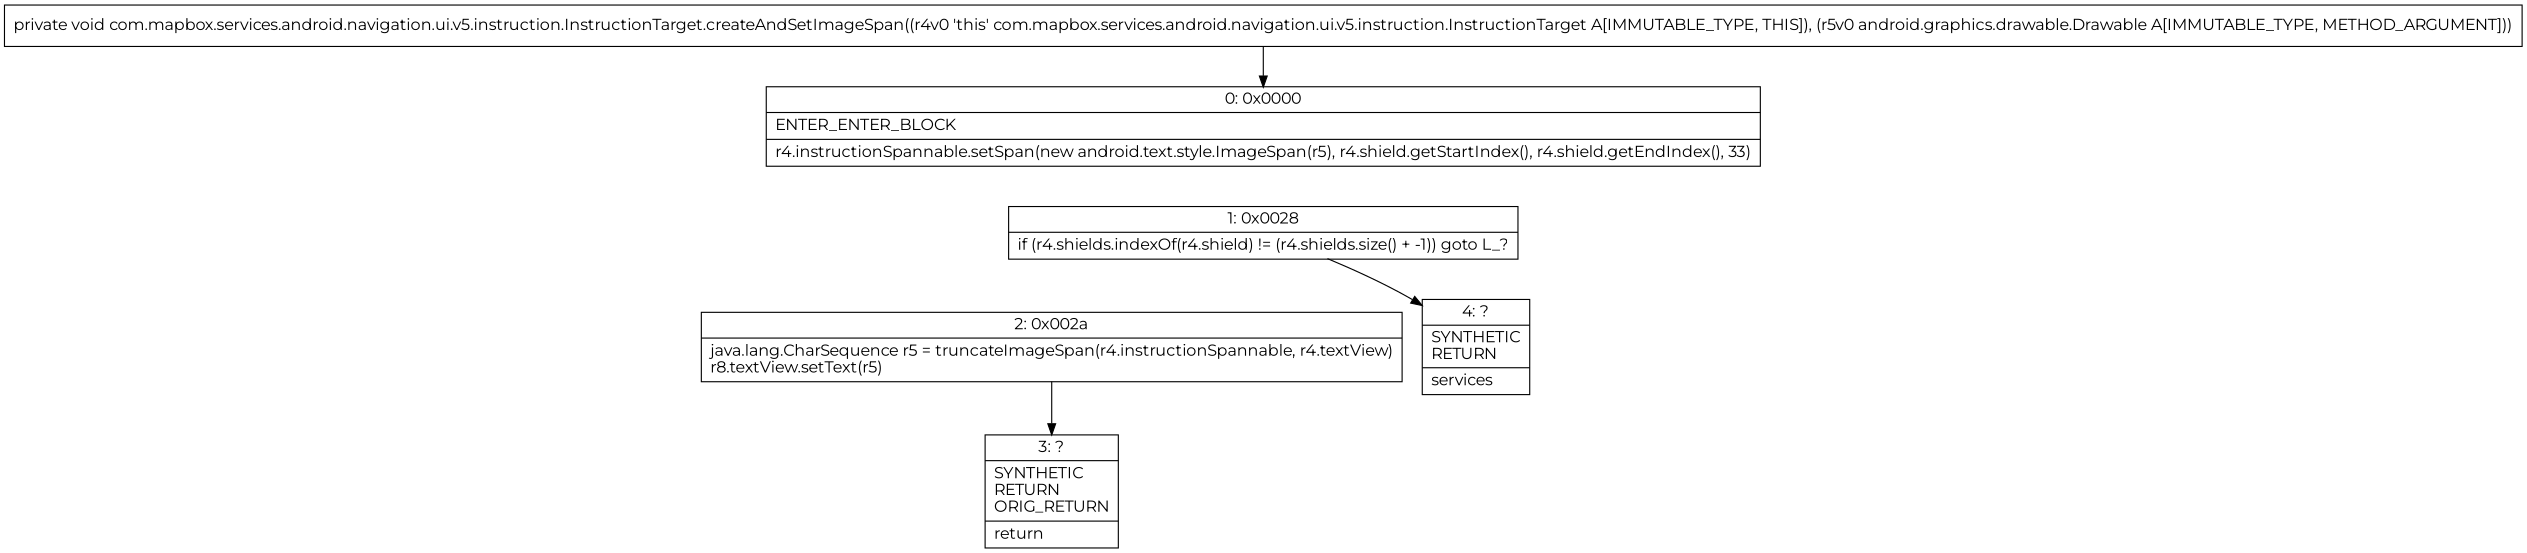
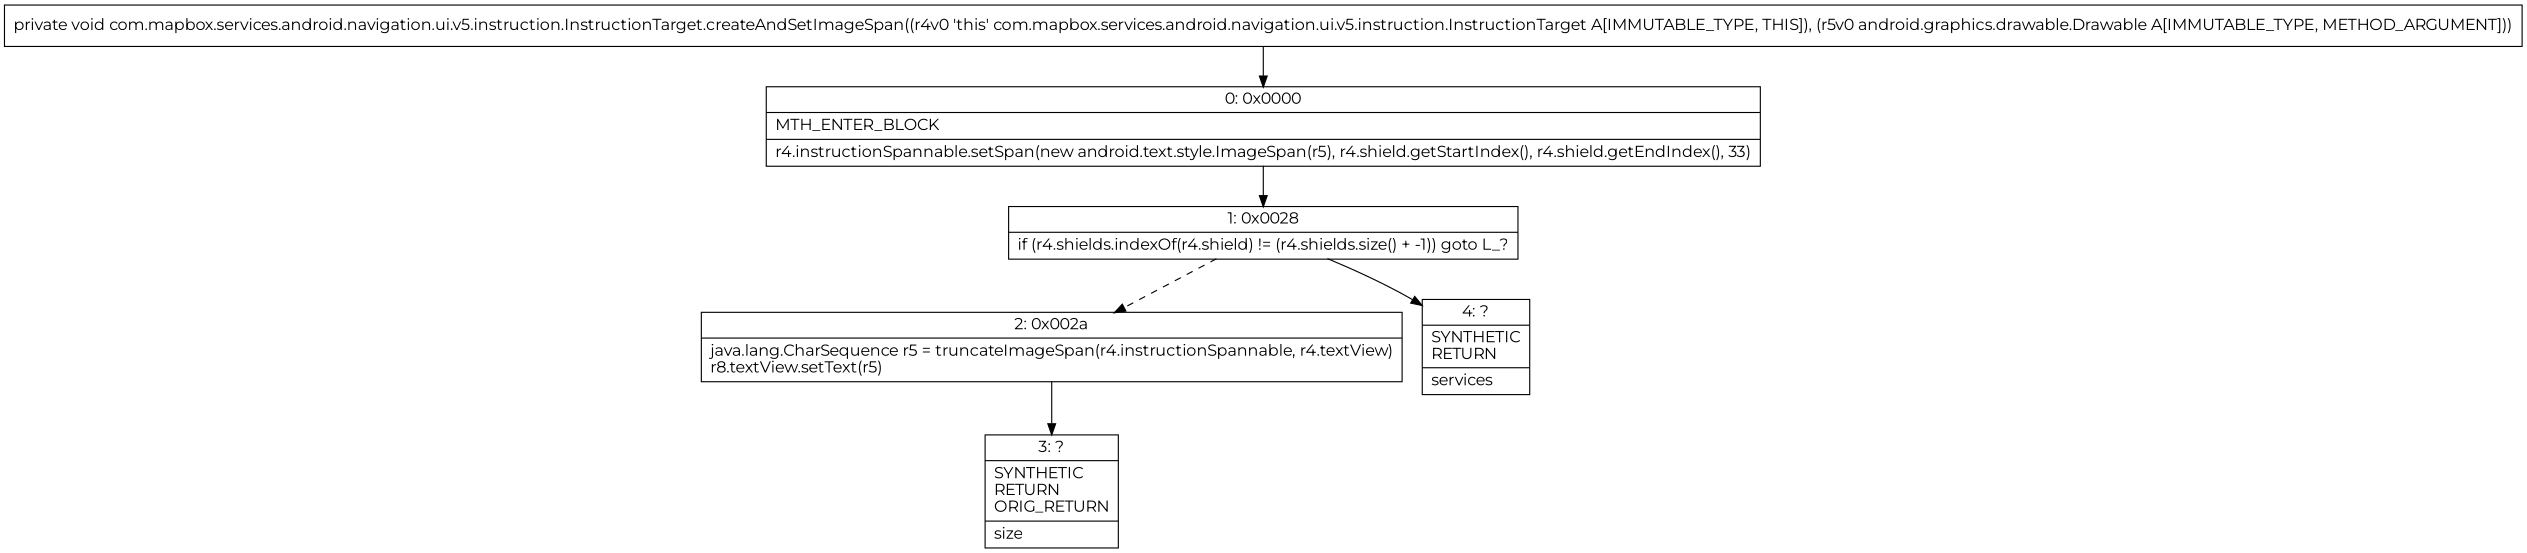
node "0: 0x0000": text "ENTER_ENTER_BLOCK" -> "MTH_ENTER_BLOCK"
edge "0: 0x0000" -> "1: 0x0028": added
edge "1: 0x0028" -> "2: 0x002a": added
node "3: ?": text "return" -> "size"
